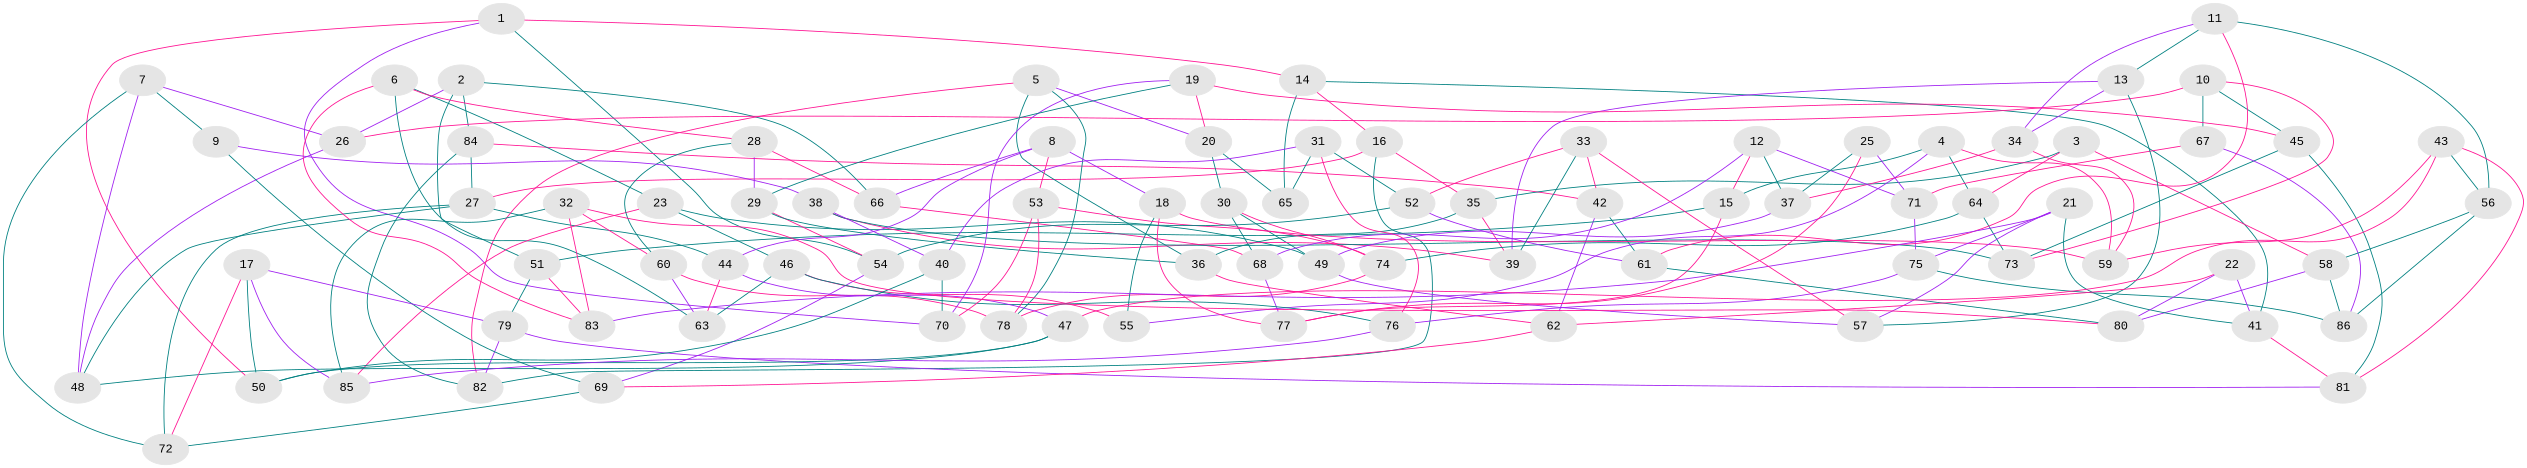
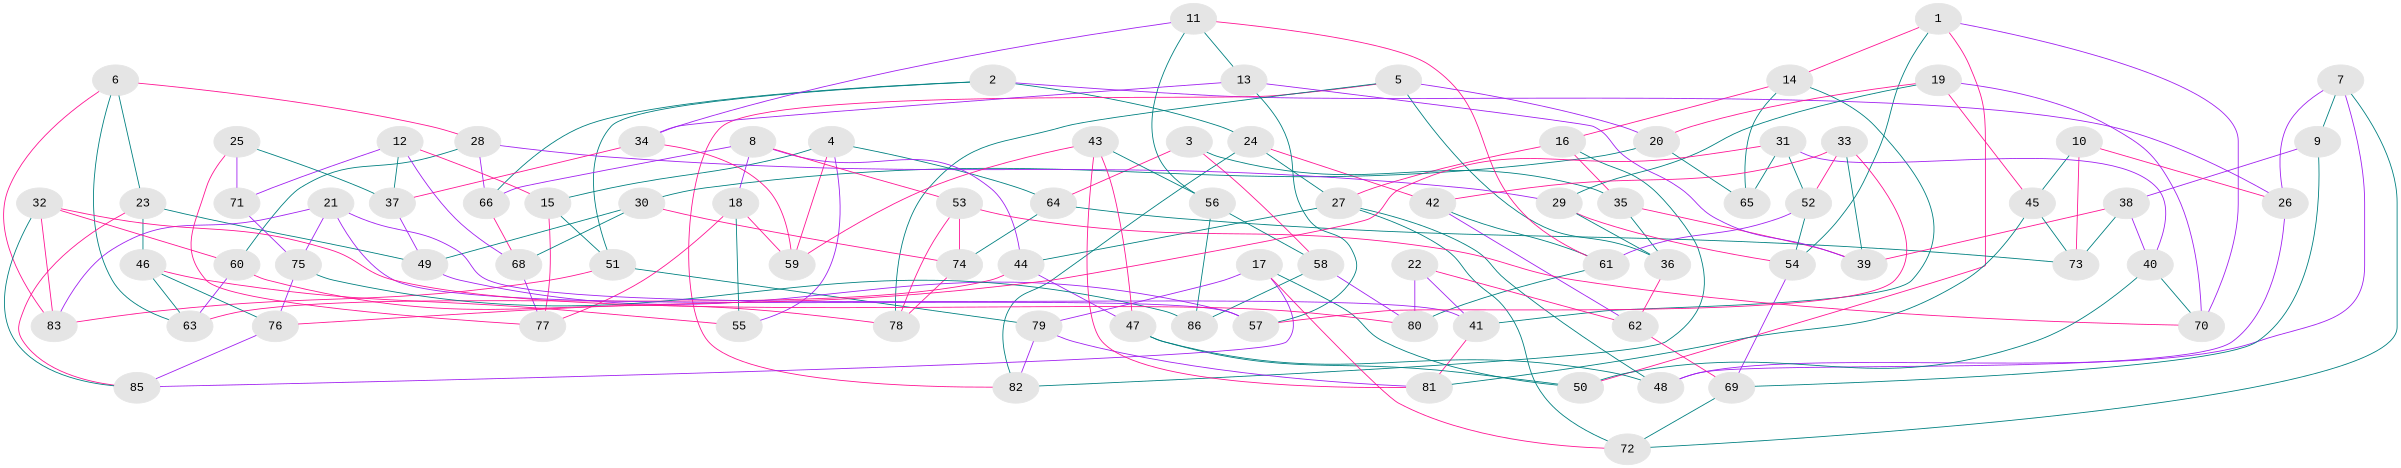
node "84": label "84" -> "24"
node "67": removed
edge "28" -- "66": color deeppink -> purple
edge "21" -- "41": color teal -> purple
